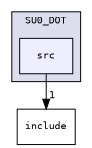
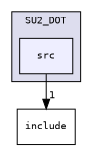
cluster "SU0_DOT": label "SU0_DOT" -> "SU2_DOT"
